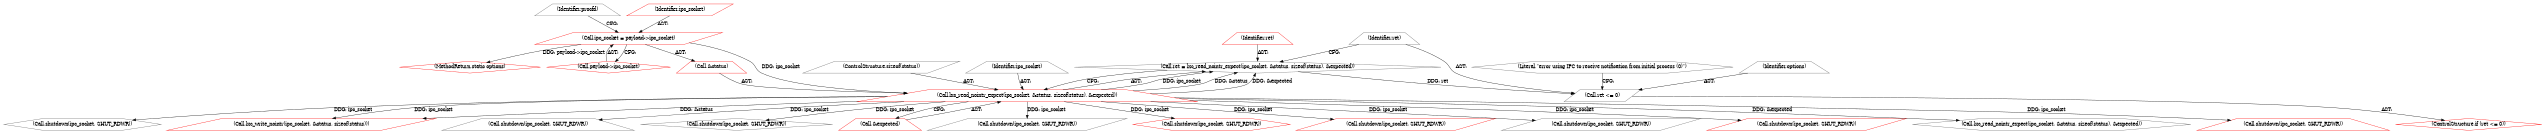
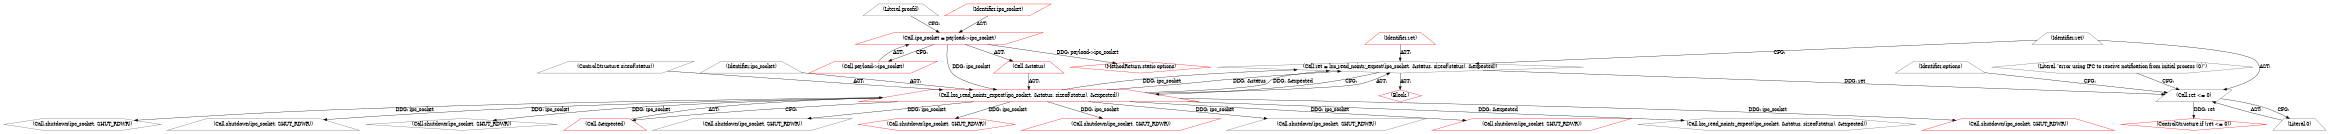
node "(Identifier,procfd)": label "(Identifier,procfd)" -> "(Literal,procfd)"
node "(Call,payload->ipc_socket)": shape diamond -> parallelogram
edge "(Identifier,options)" -> "(Call,ret <= 0)": label "AST: " -> "CFG: "
node "(Block,)": added
edge "(Call,ret <= 0)" -> "(ControlStructure,if (ret <= 0))": label "AST: " -> "DDG: ret"
node "(Call,lxc_write_nointr(ipc_socket, &status, sizeof(status)))": removed
node "(Literal,0)": added
